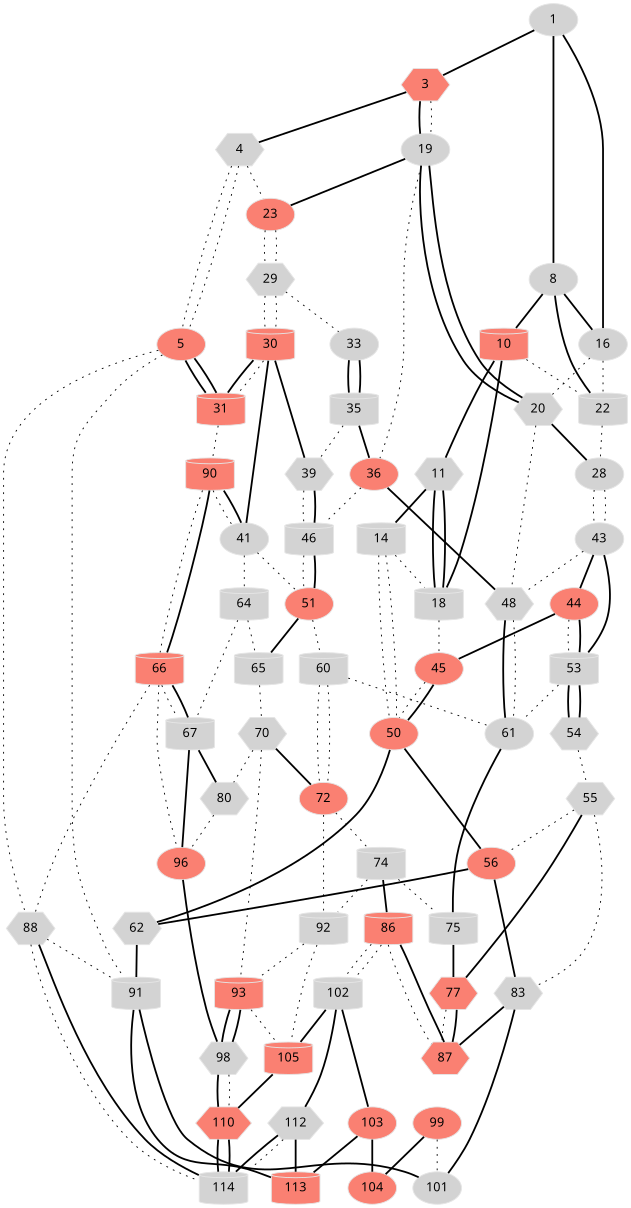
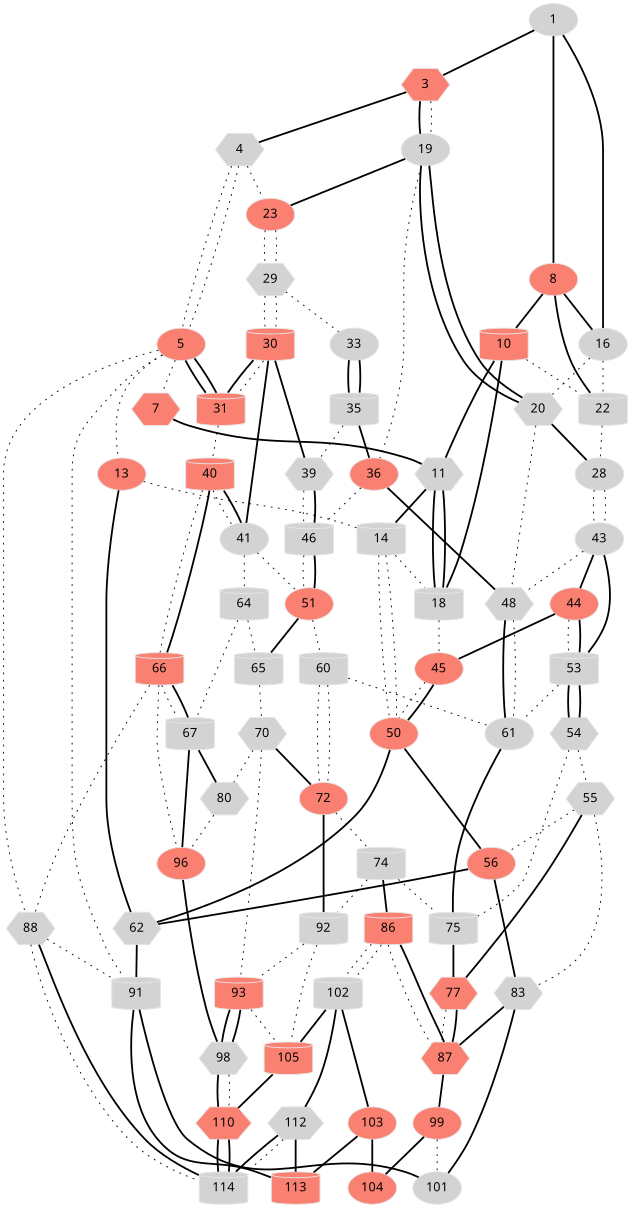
node "8": fillcolor lightgrey -> salmon
node "7": added
node "13": added
node "90": label "90" -> "40"
edge "54" -- "75": added
edge "72" -- "92": style dotted -> bold
edge "87" -- "99": added
